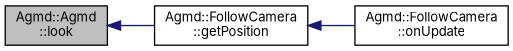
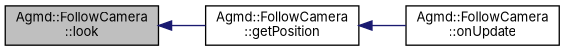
node "Agmd::Agmd ::look": label "Agmd::Agmd ::look" -> "Agmd::FollowCamera ::look"
